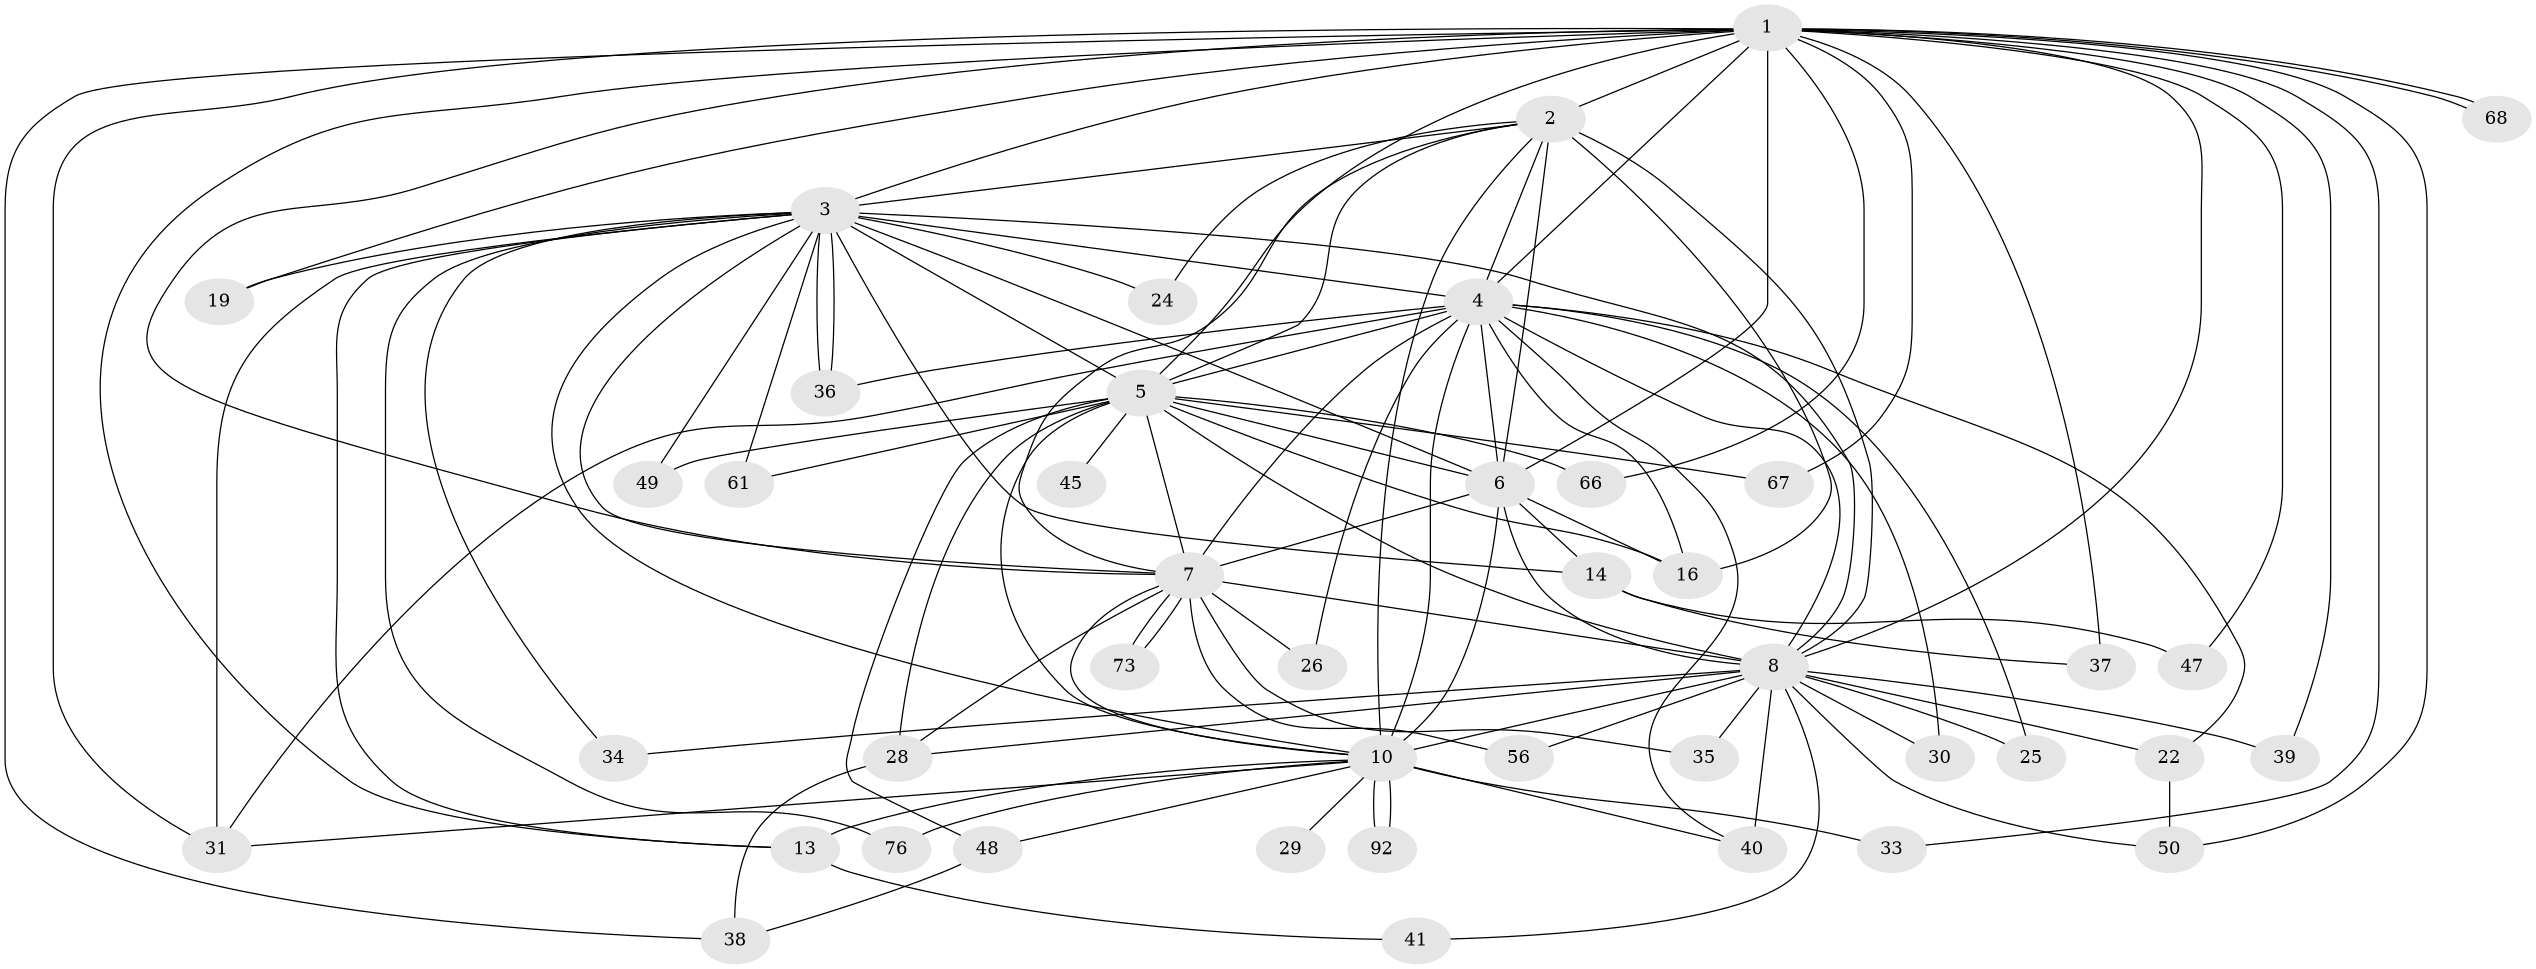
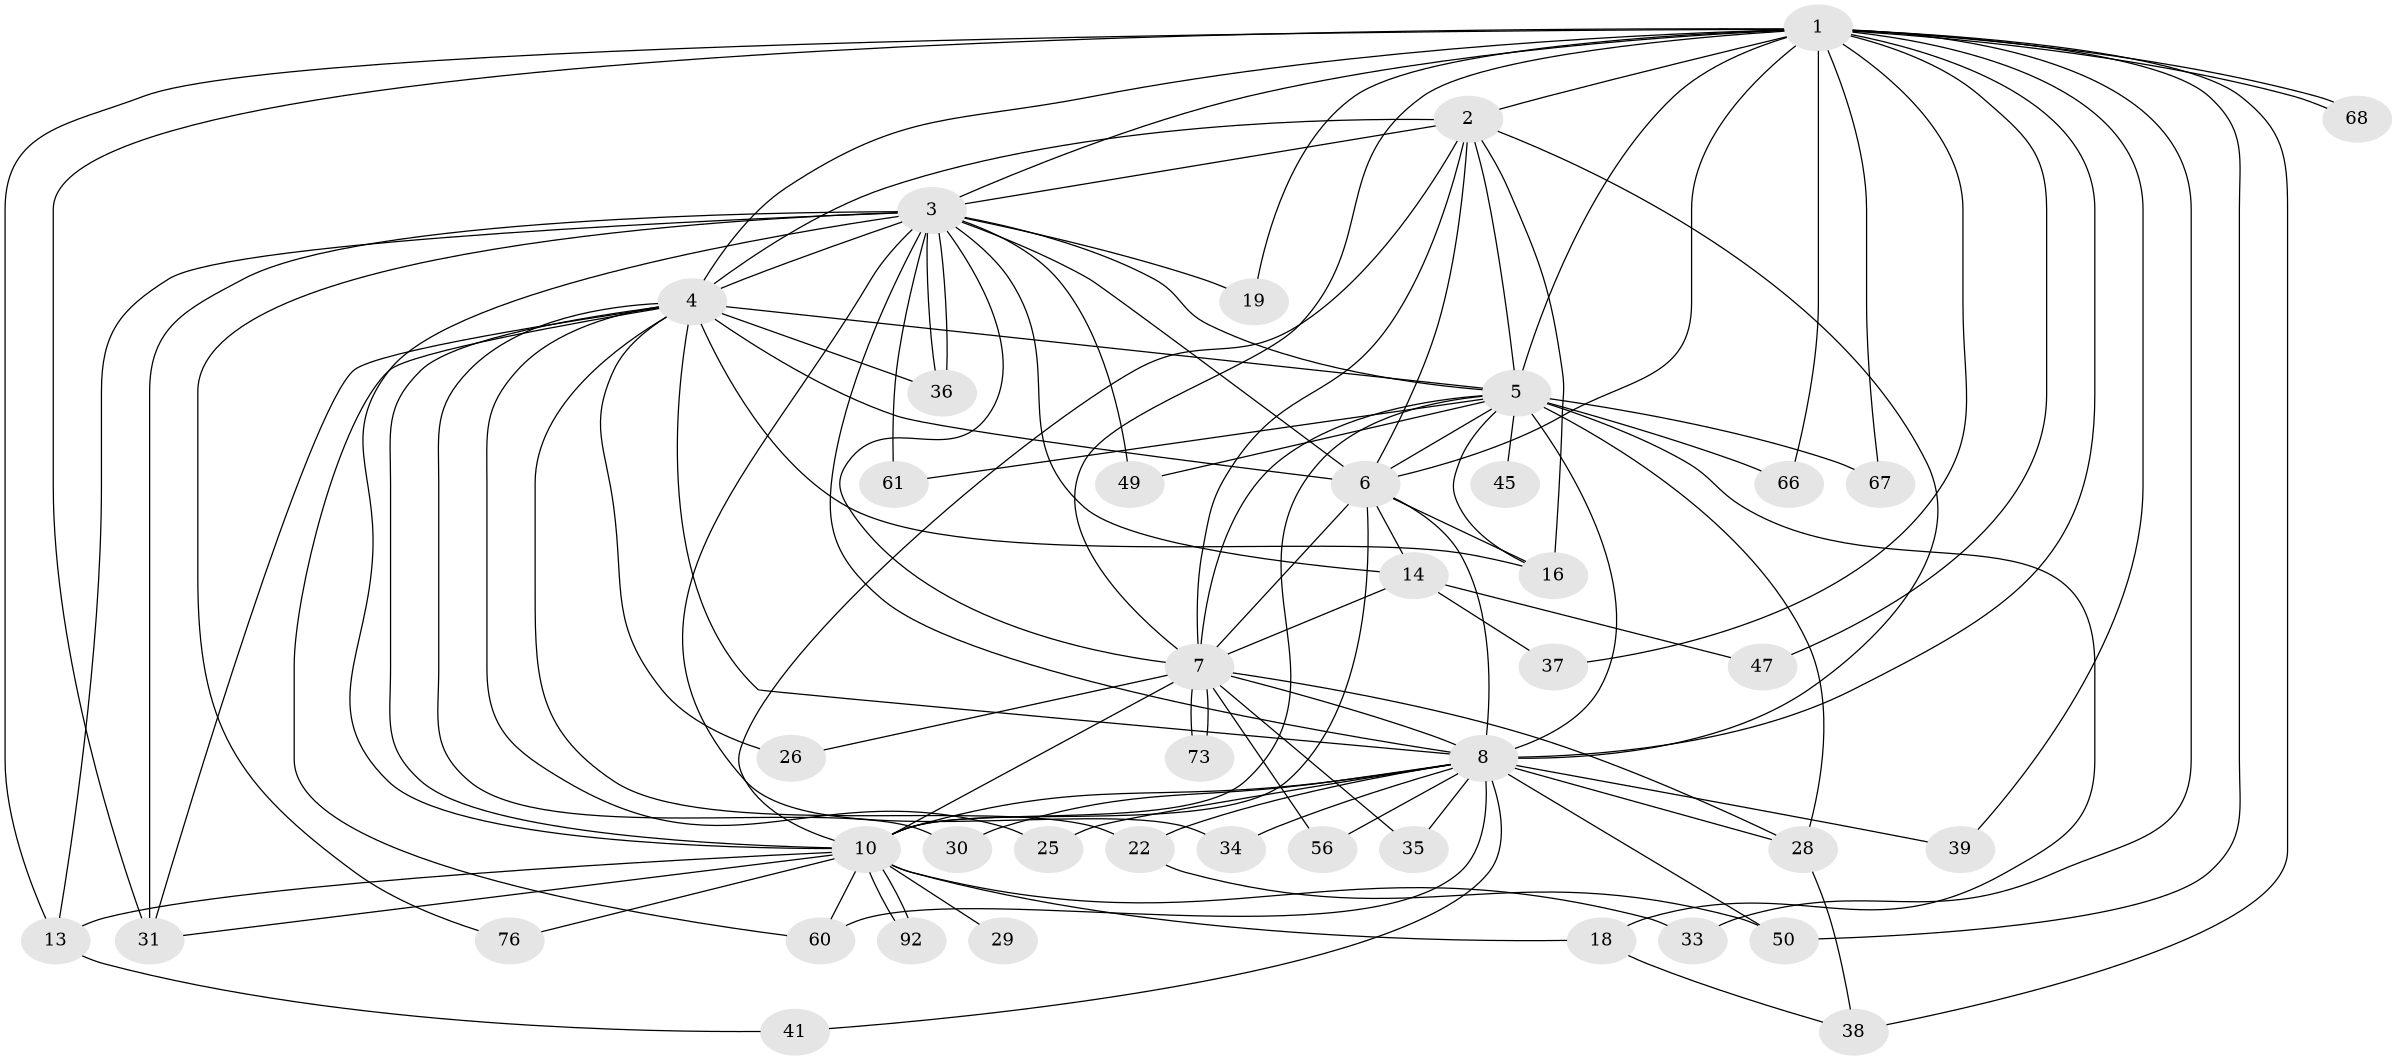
node "24": removed
edge "4" -- "7": now "14" -- "7"
node "48": label "48" -> "18"
node "40": label "40" -> "60"
